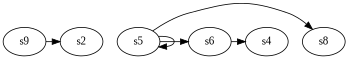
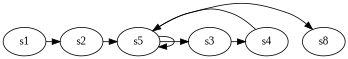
edge "s4" -> "s5": added
node "s9": label "s9" -> "s1"
edge "s2" -> "s5": added
node "s6": label "s6" -> "s3"
